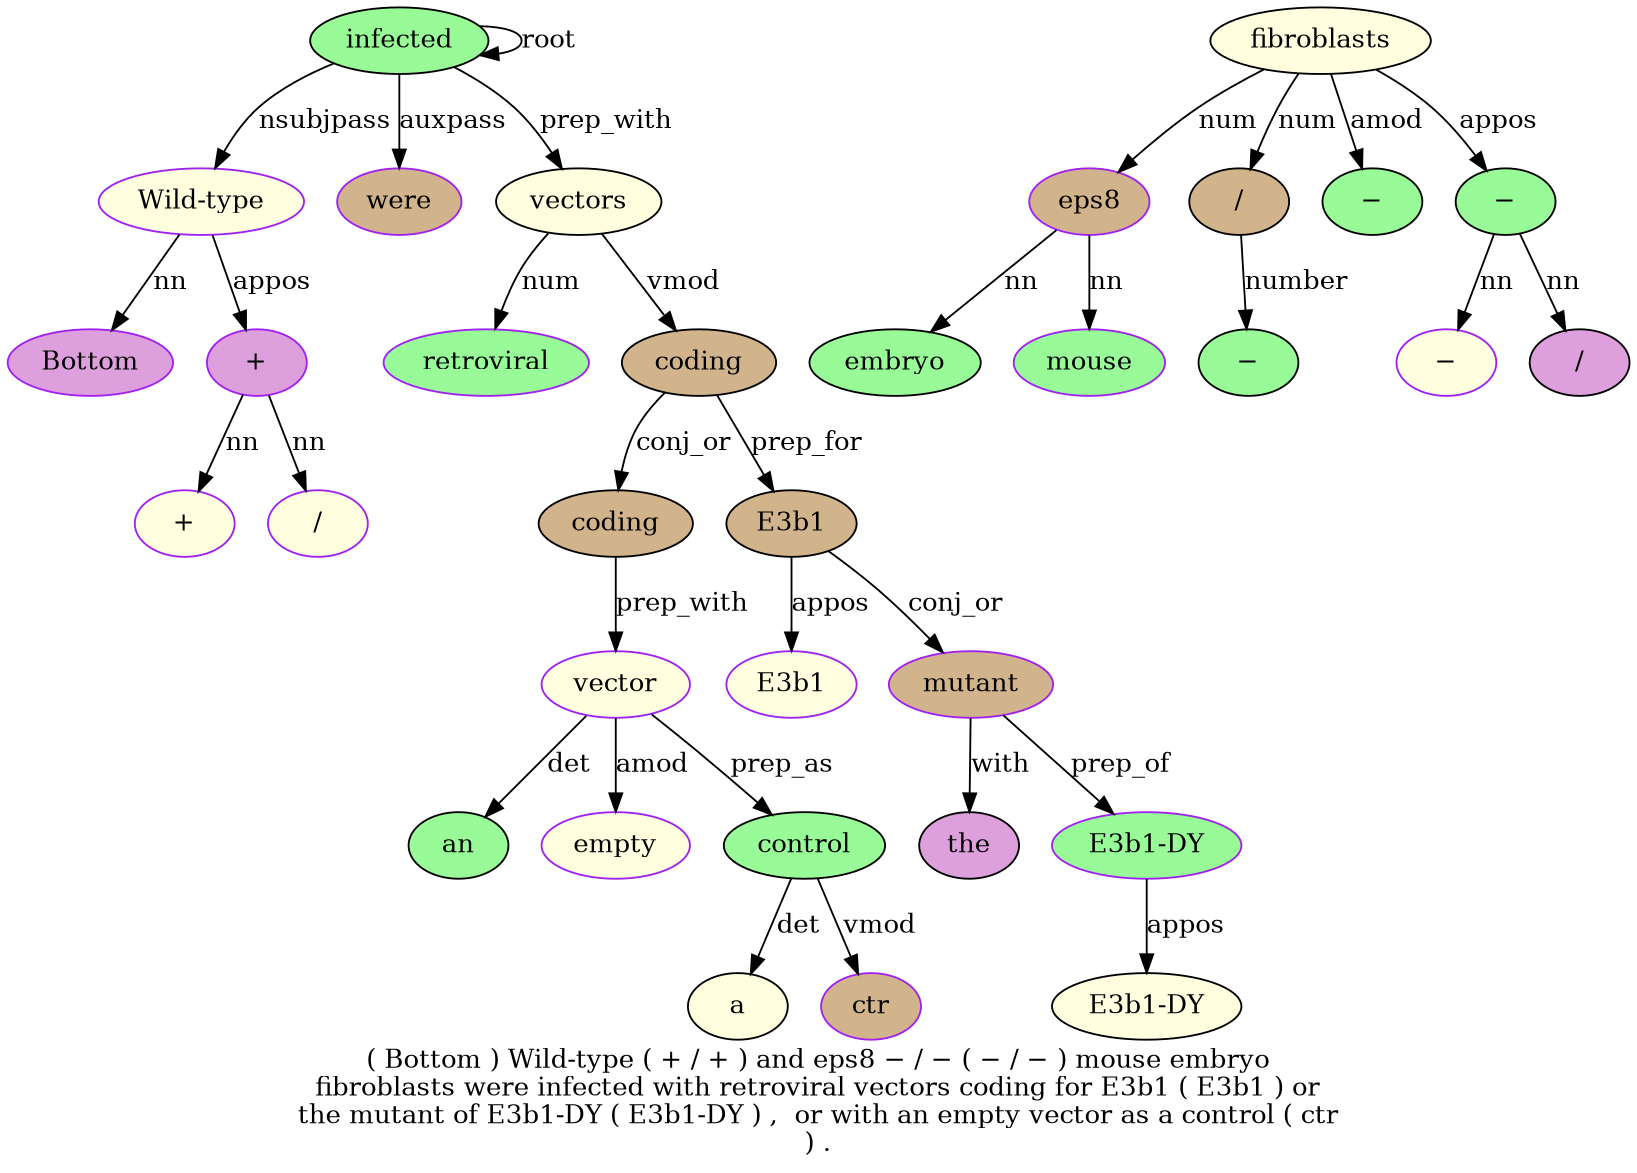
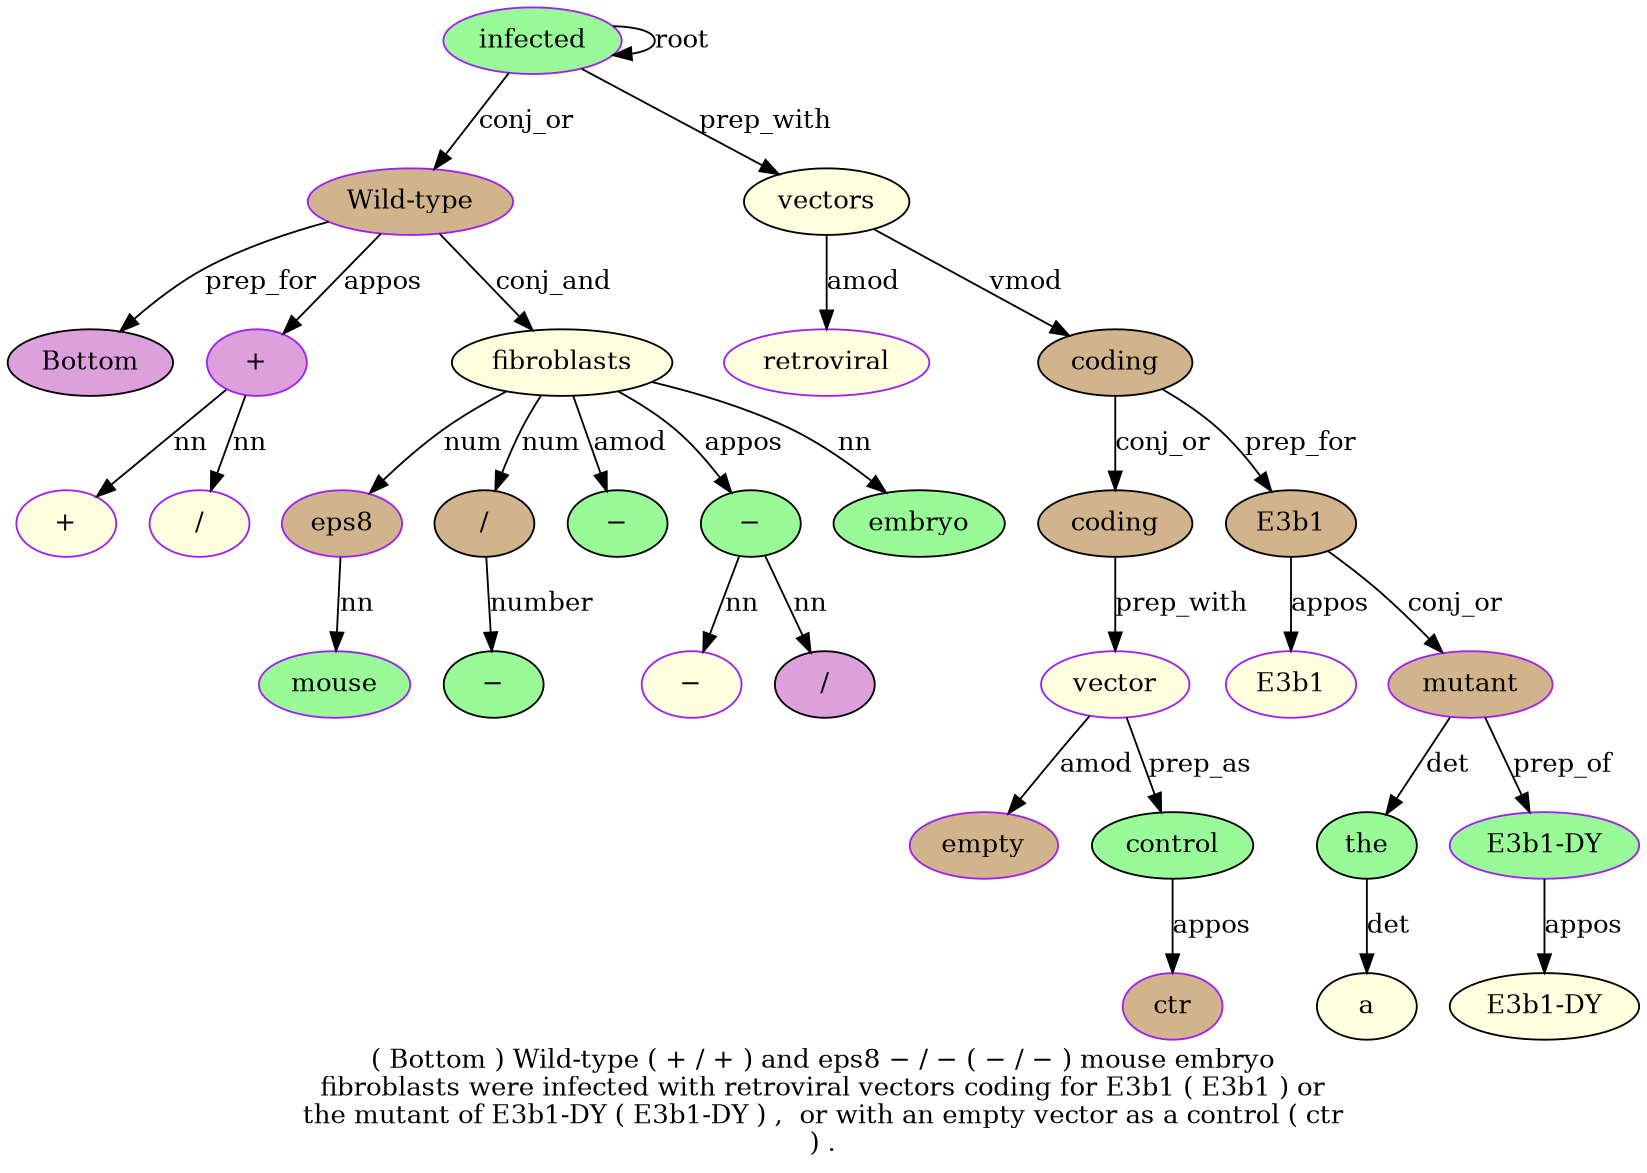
node "infected": color black -> purple
edge "infected" -> "Wild-type": label "nsubjpass" -> "conj_or"
node "Wild-type": fillcolor lightyellow -> tan
node "were": removed
edge "Wild-type" -> "fibroblasts": added, label "conj_and"
edge "eps8" -> "embryo": now "fibroblasts" -> "embryo"
edge "Wild-type" -> "Bottom": label "nn" -> "prep_for"
edge "vectors" -> "retroviral": label "num" -> "amod"
node "Bottom": color purple -> black
node "retroviral": fillcolor palegreen -> lightyellow
edge "mutant" -> "the": label "with" -> "det"
node "an": removed
node "empty": fillcolor lightyellow -> tan
node "the": fillcolor plum -> palegreen
edge "control" -> "a": now "the" -> "a"
edge "control" -> "ctr": label "vmod" -> "appos"
